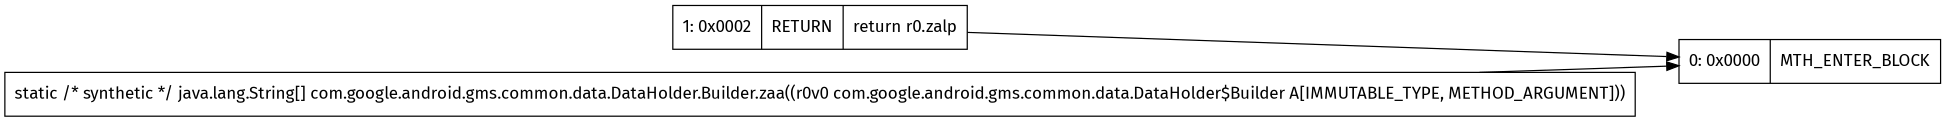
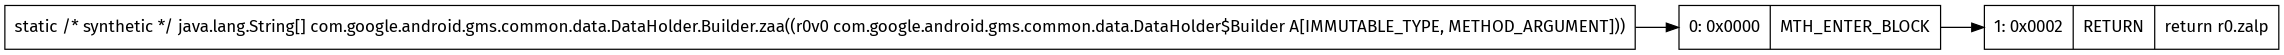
edge "1: 0x0002" -> "0: 0x0000": reversed
